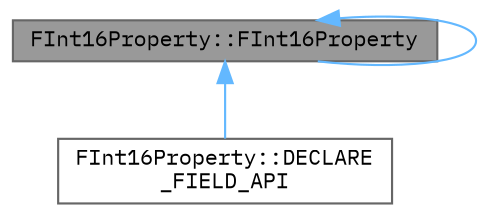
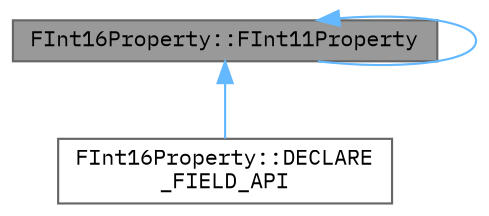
node "FInt16Property::FInt16Property": label "FInt16Property::FInt16Property" -> "FInt16Property::FInt11Property"
